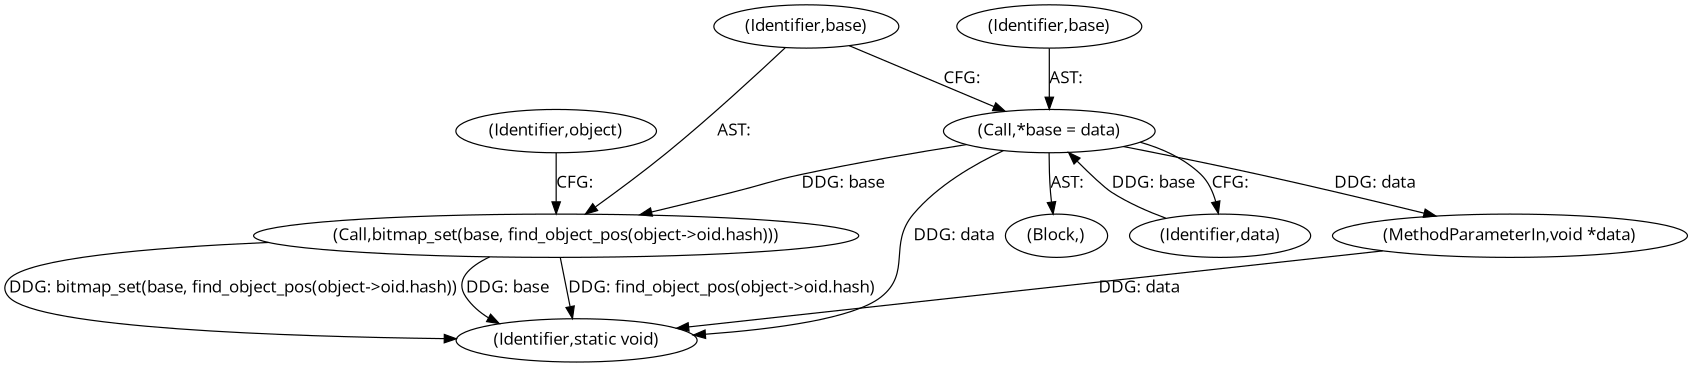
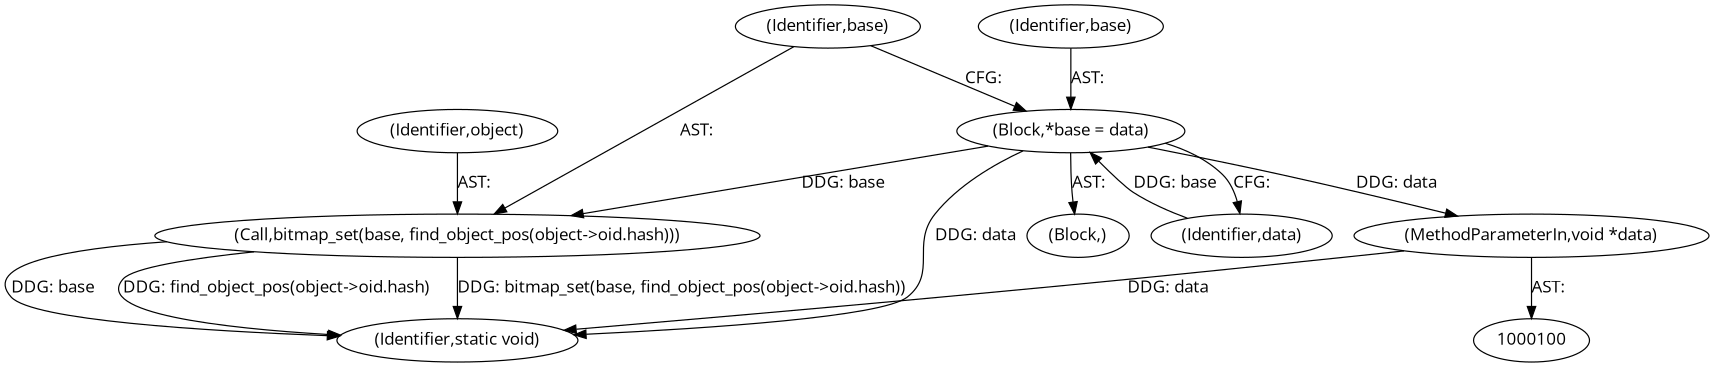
node "(Call,*base = data)": label "(Call,*base = data)" -> "(Block,*base = data)"
edge "(Identifier,object)" -> "(Call,bitmap_set(base, find_object_pos(object->oid.hash)))": label "CFG: " -> "AST: "
node "1000100": added
